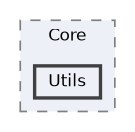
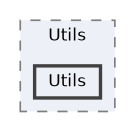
cluster "Core": label "Core" -> "Utils"
